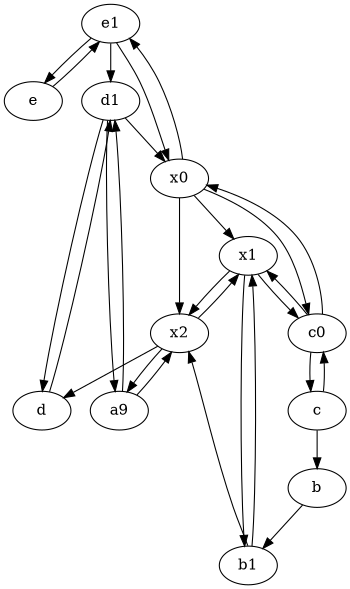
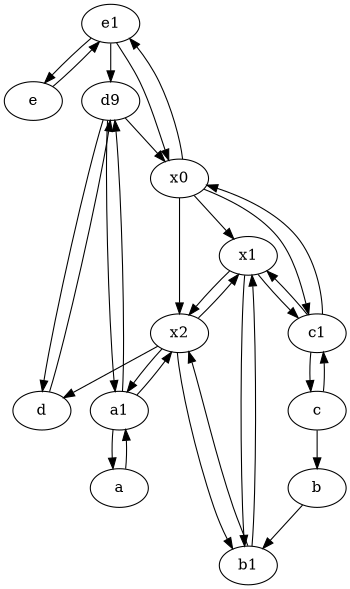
node "d1": label "d1" -> "d9"
node "c0": label "c0" -> "c1"
node "a9": label "a9" -> "a1"
edge "x2" -> "b1": added
node "a": added
